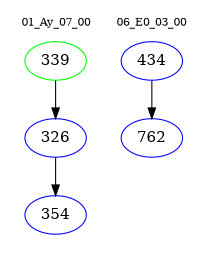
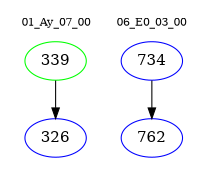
node "434": label "434" -> "734"
node "354": removed
